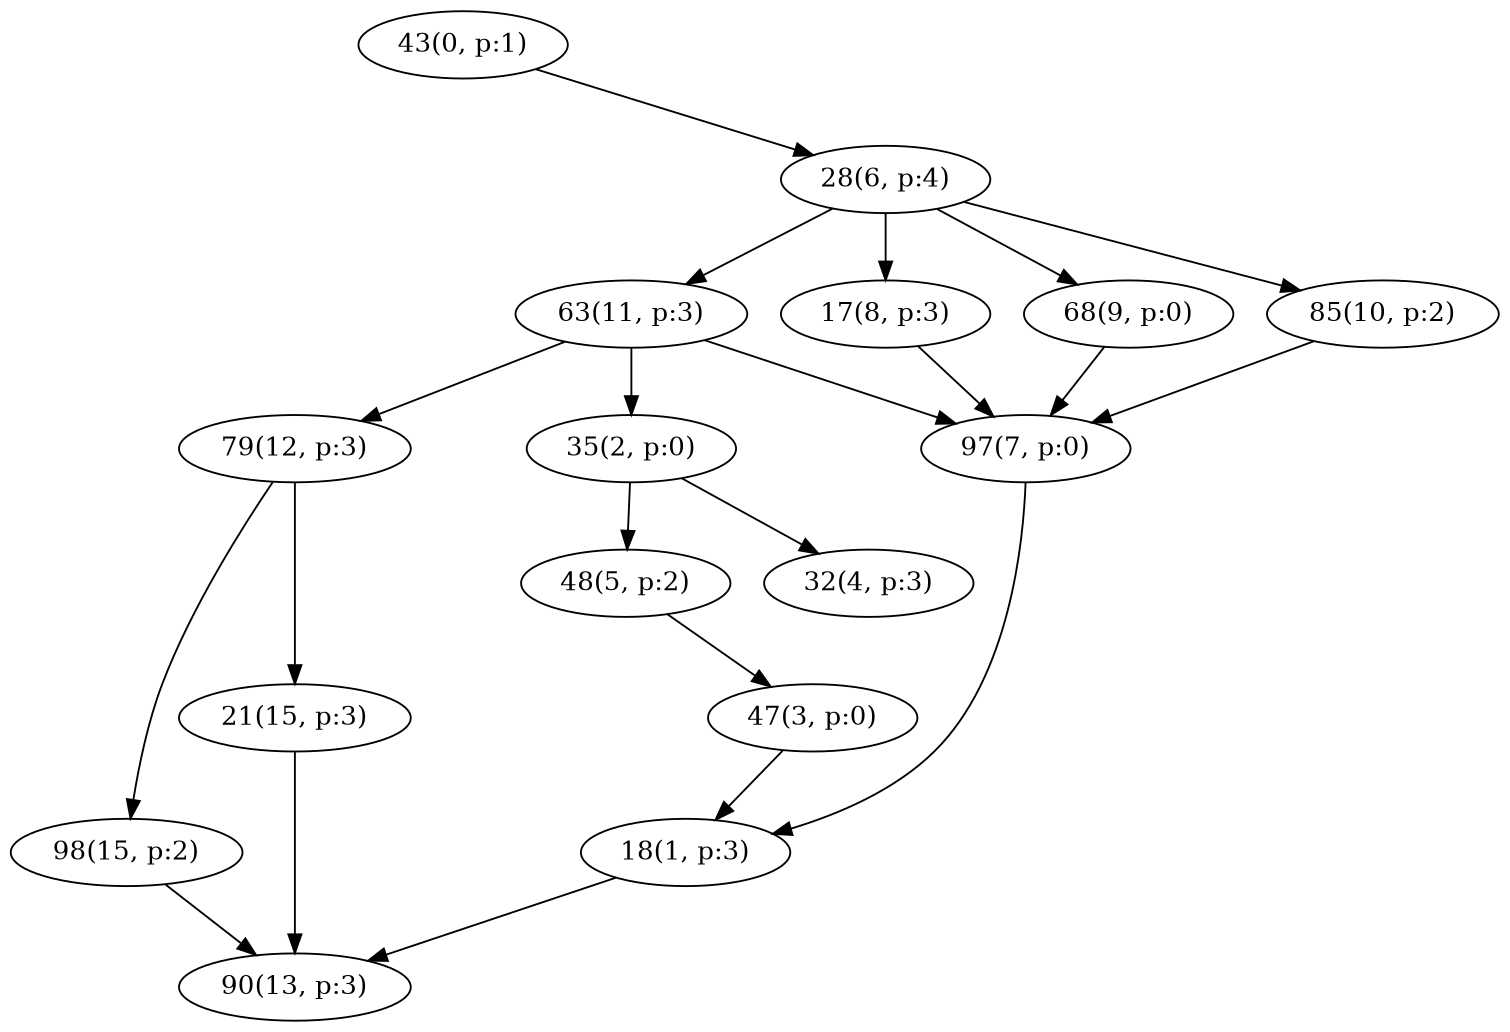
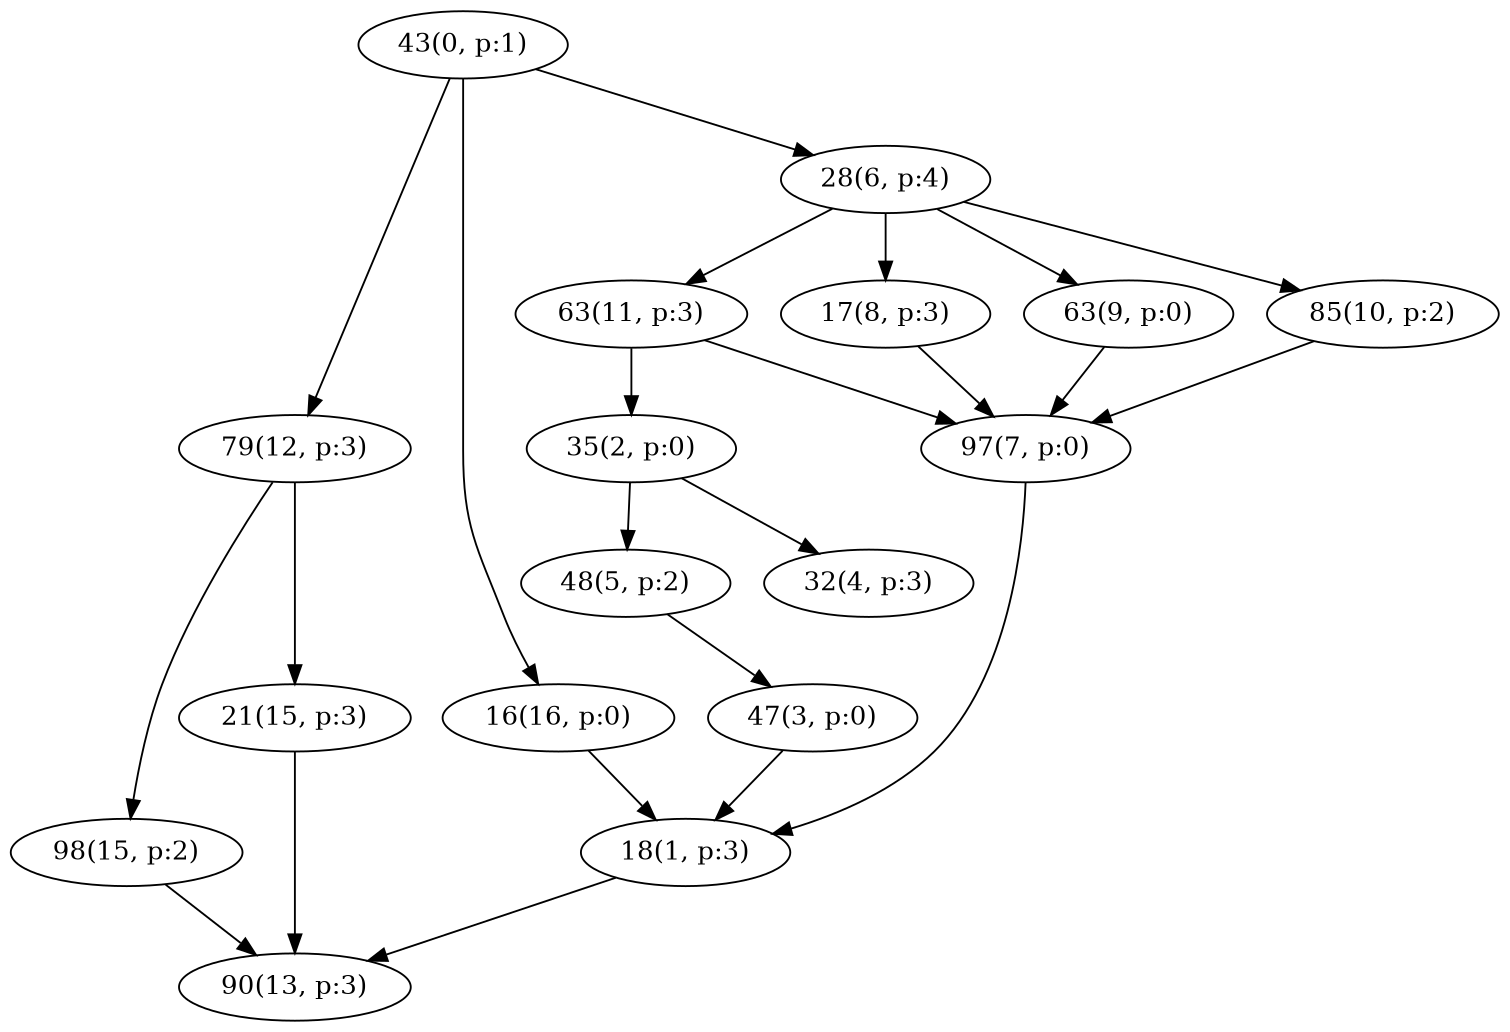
node "68(9, p:0)": label "68(9, p:0)" -> "63(9, p:0)"
edge "63(11, p:3)" -> "79(12, p:3)": now "43(0, p:1)" -> "79(12, p:3)"
node "16(16, p:0)": added
